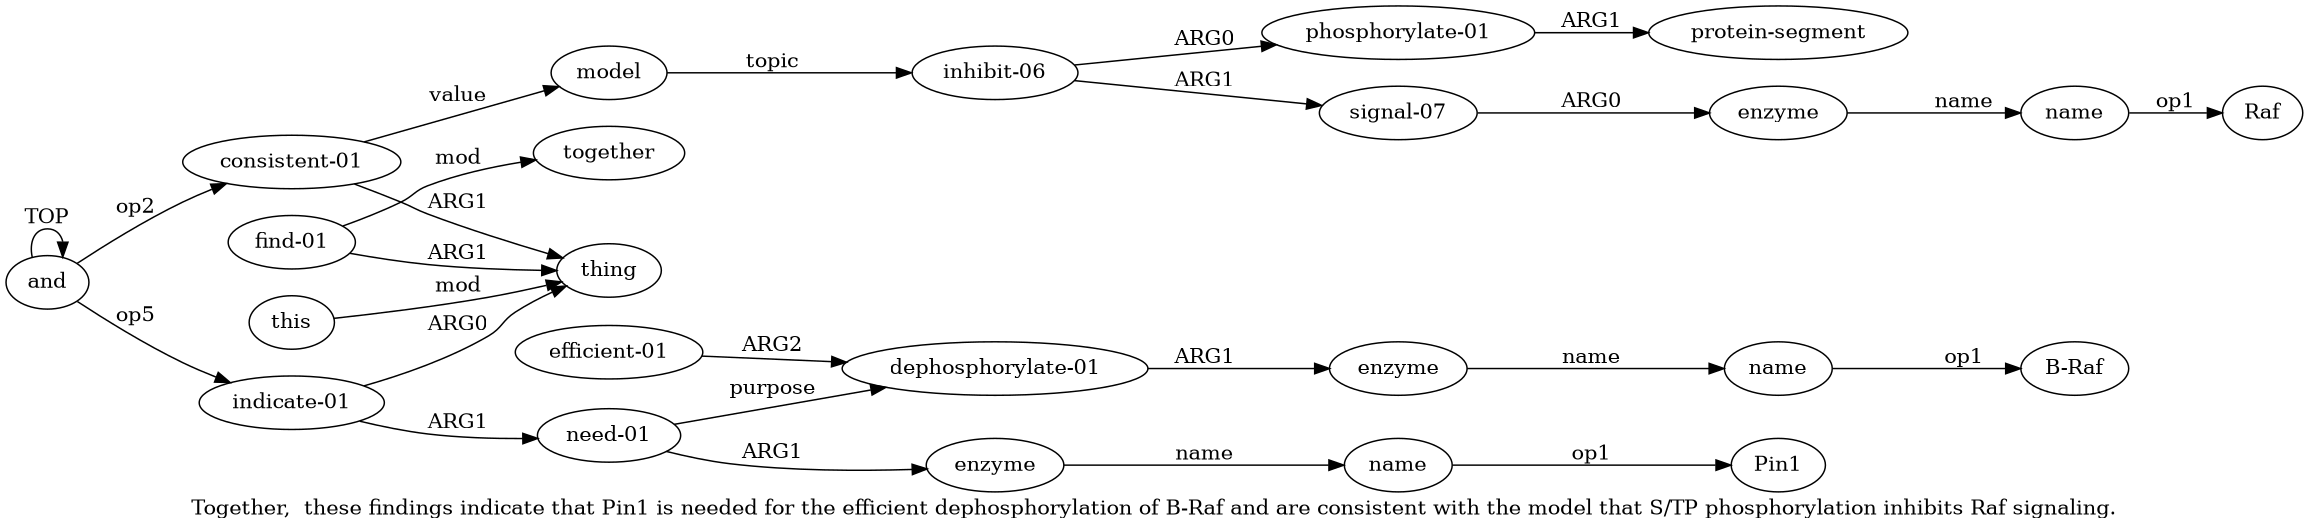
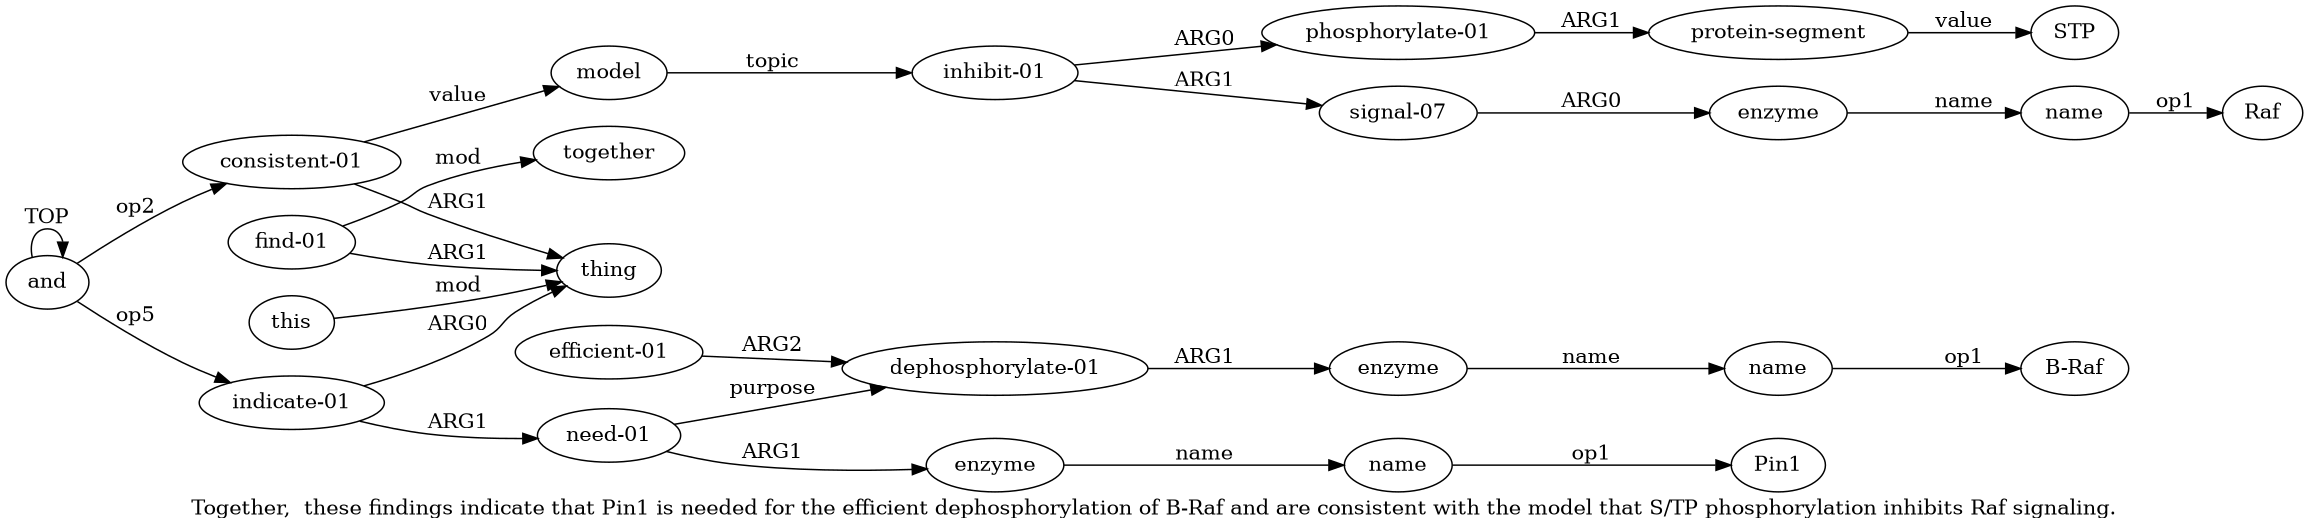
node "STP": added
node "inhibit-06": label "inhibit-06" -> "inhibit-01"
